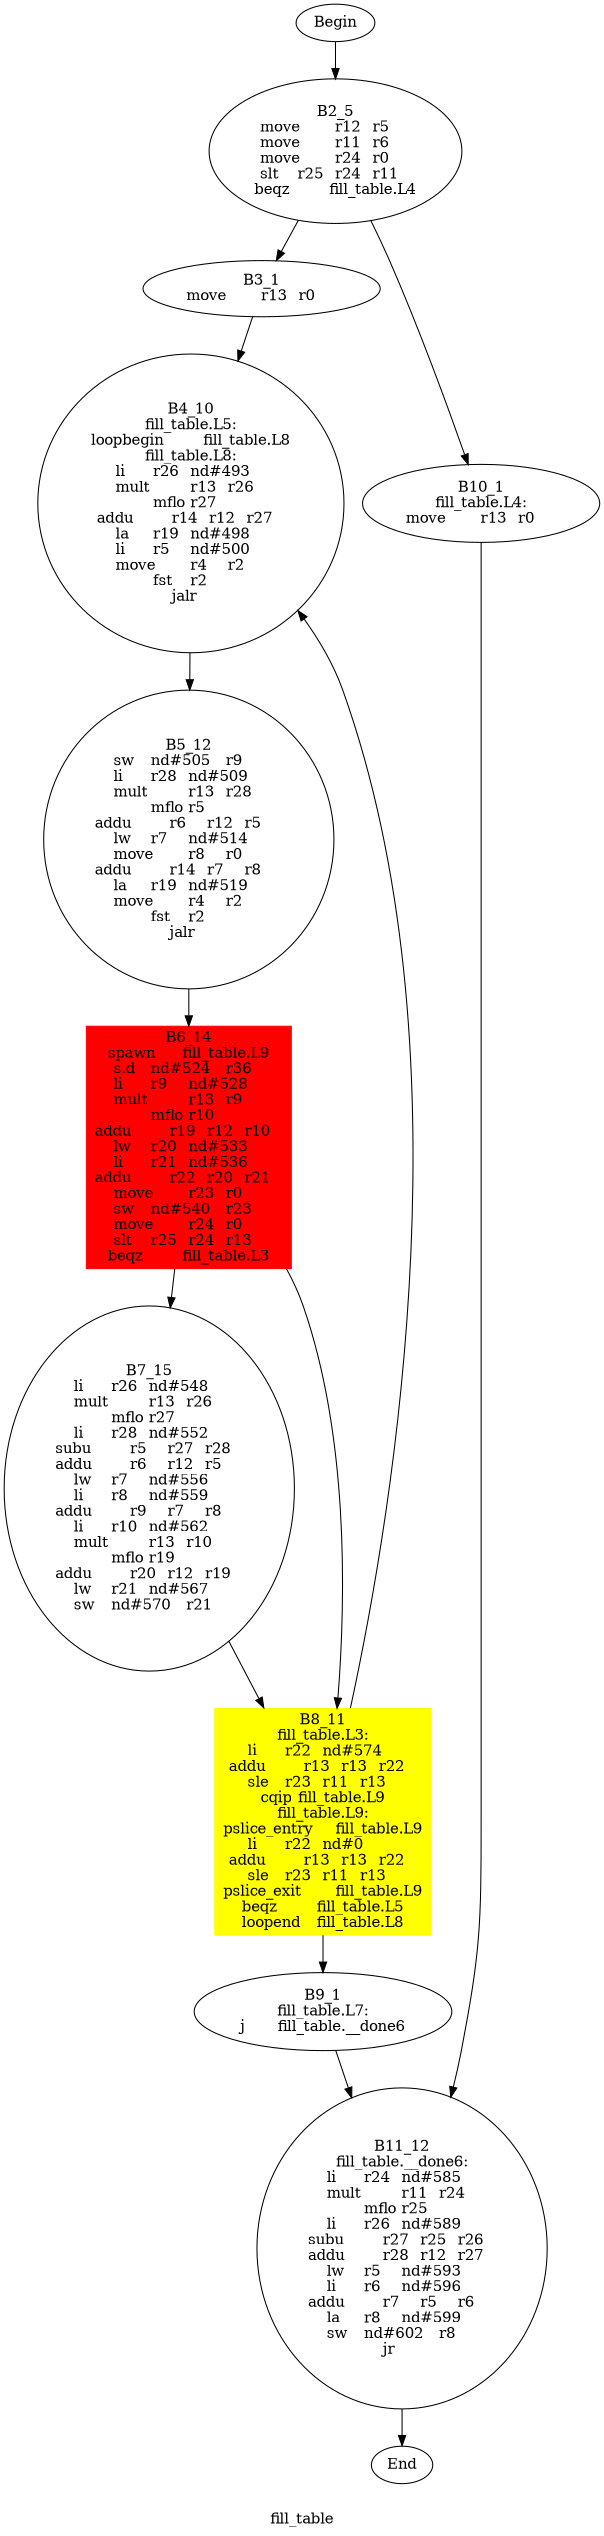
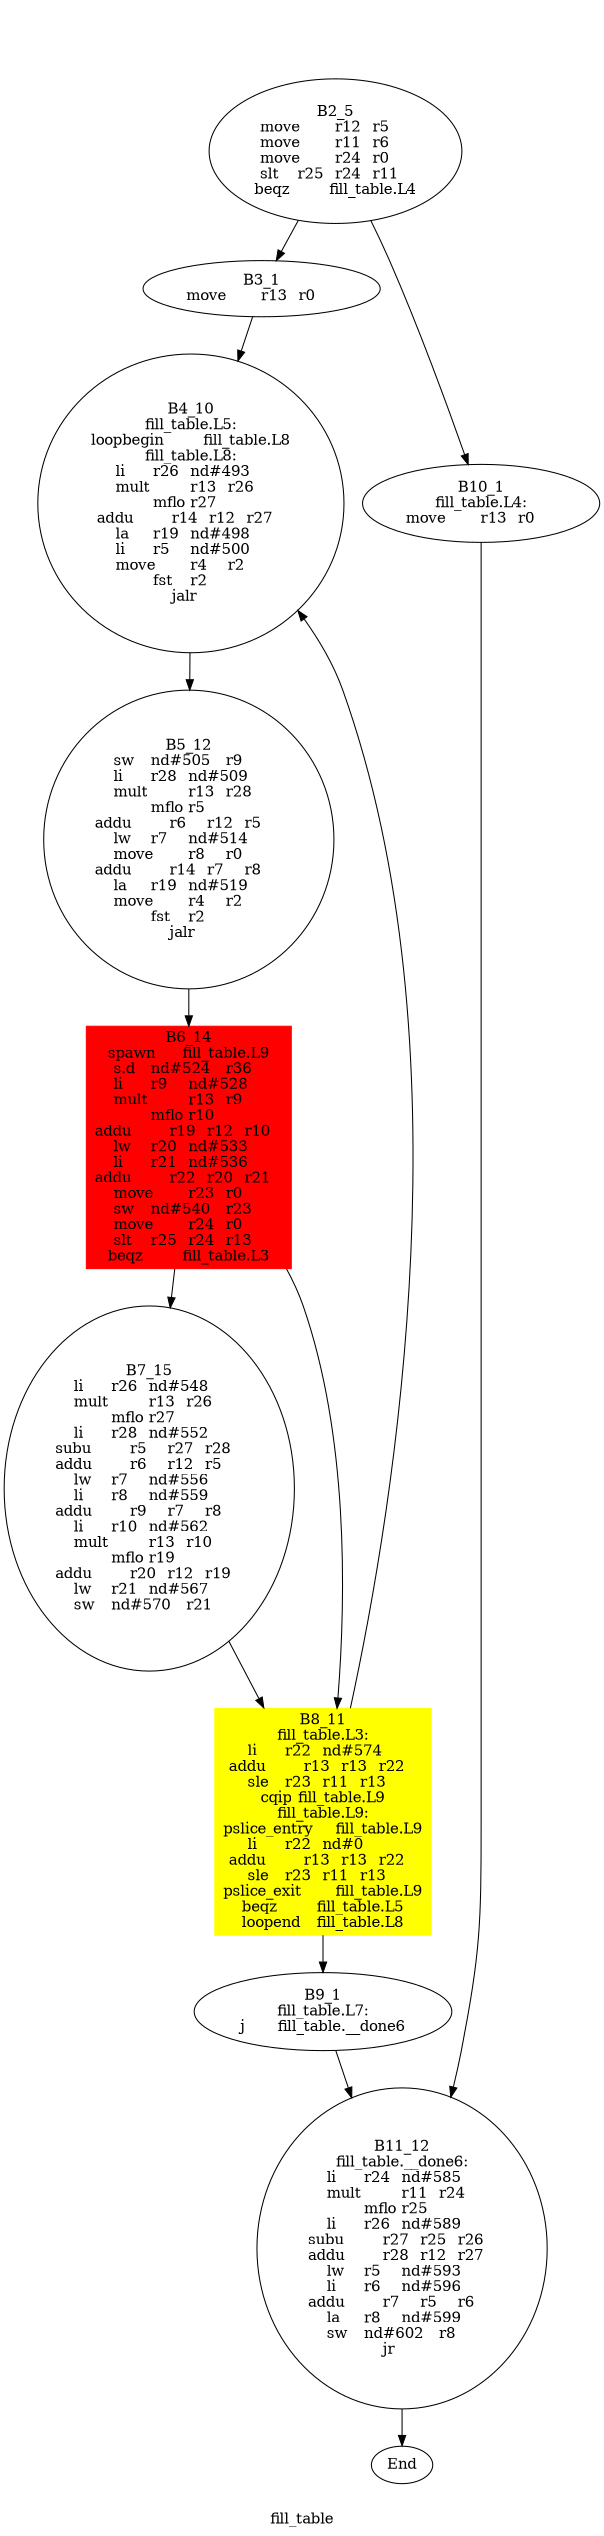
node "Begin": removed
